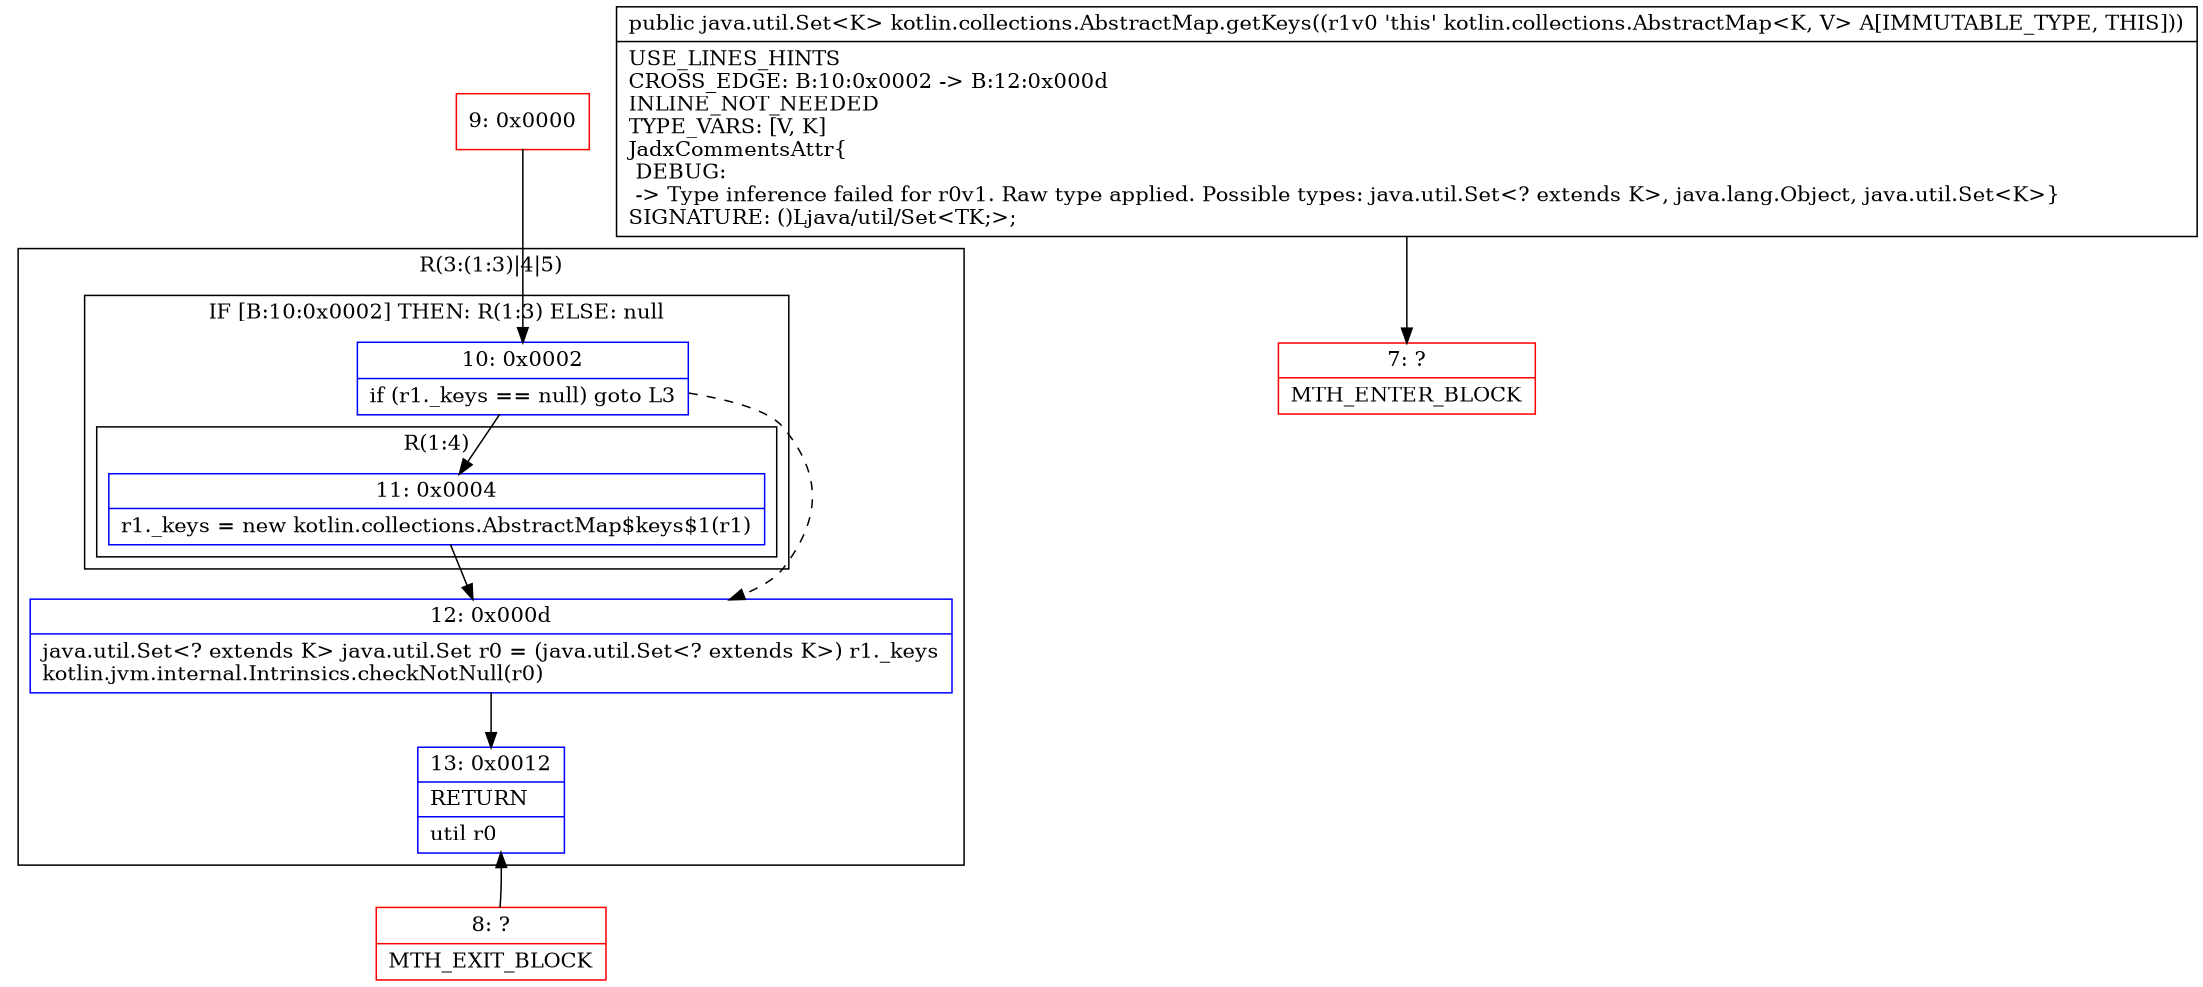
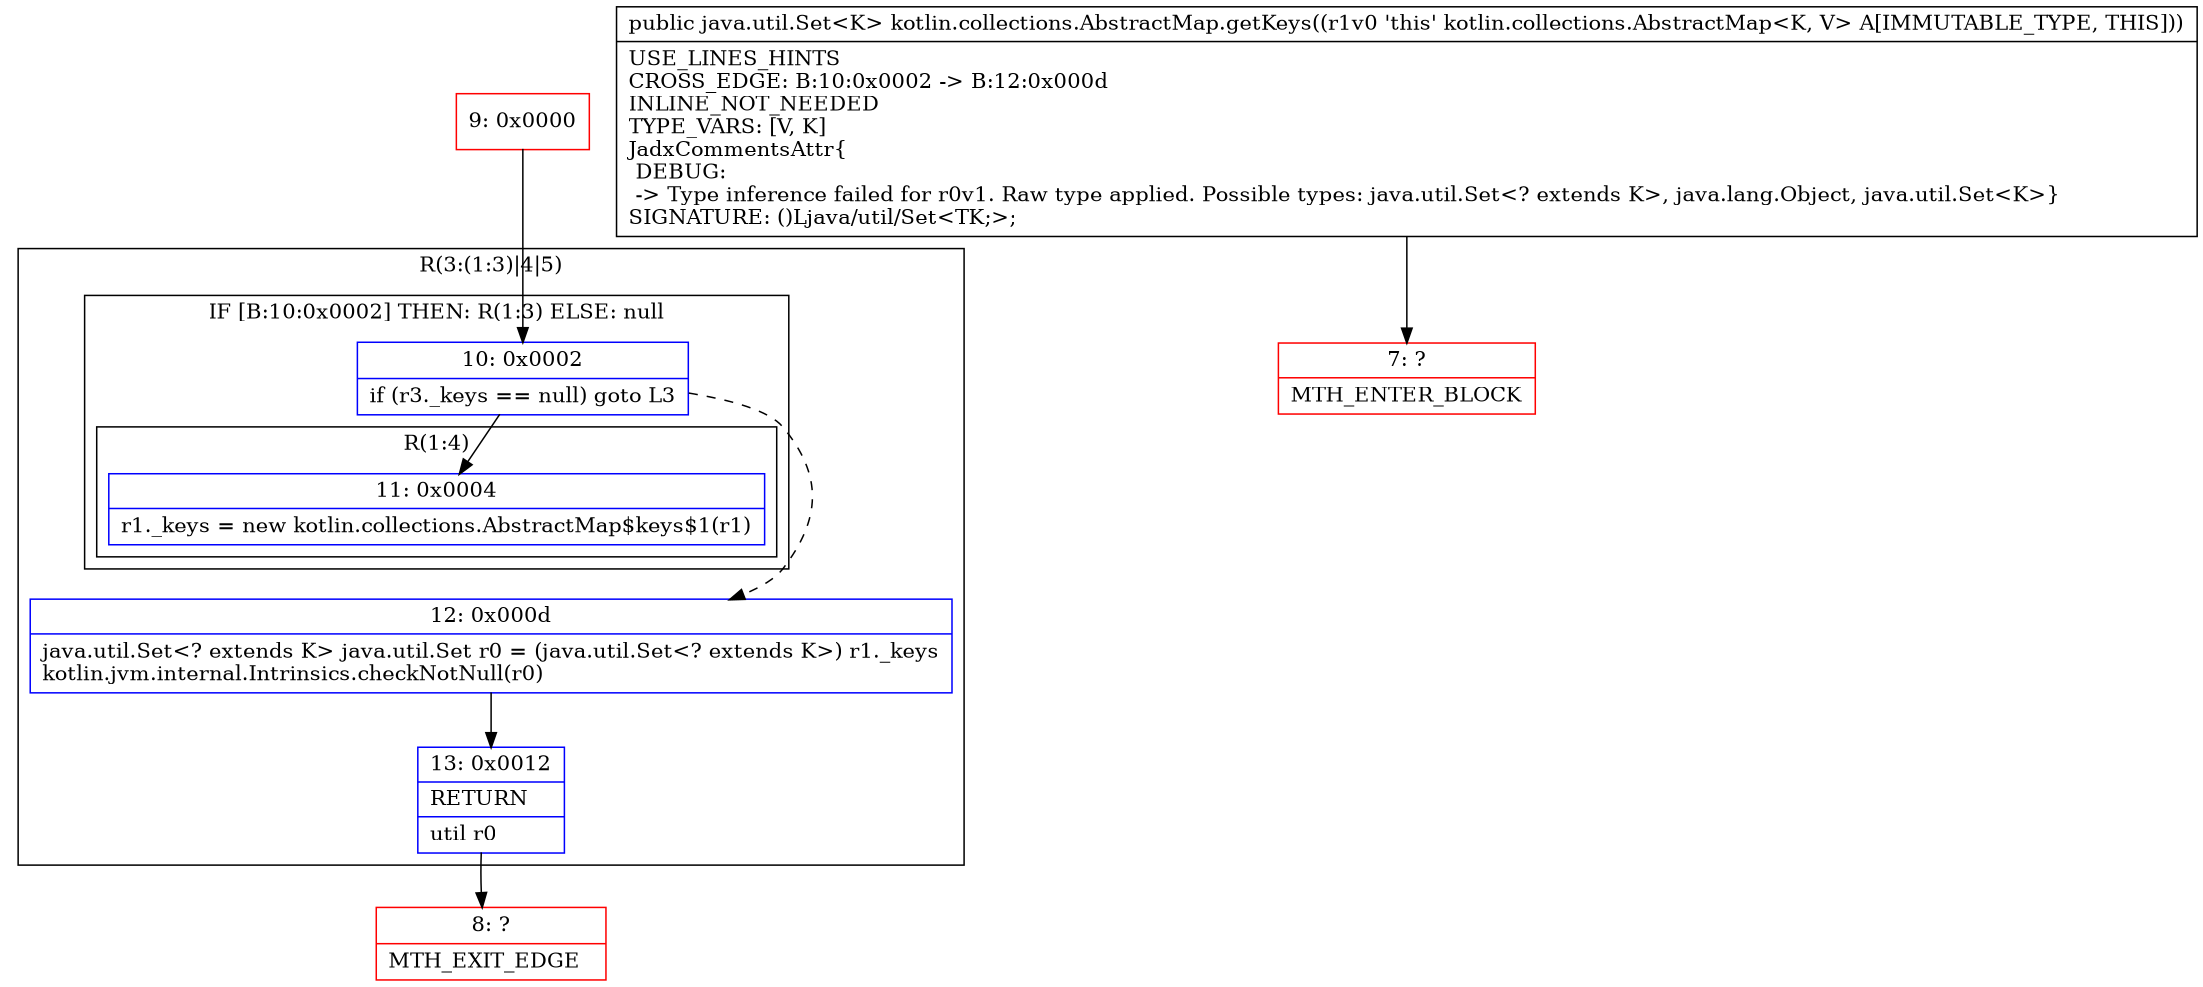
node "10: 0x0002": text "if (r1._keys == null) goto L3" -> "if (r3._keys == null) goto L3"
edge "11: 0x0004" -> "12: 0x000d": removed
edge "8: ?" -> "13: 0x0012": reversed
node "8: ?": text "MTH_EXIT_BLOCK" -> "MTH_EXIT_EDGE"
